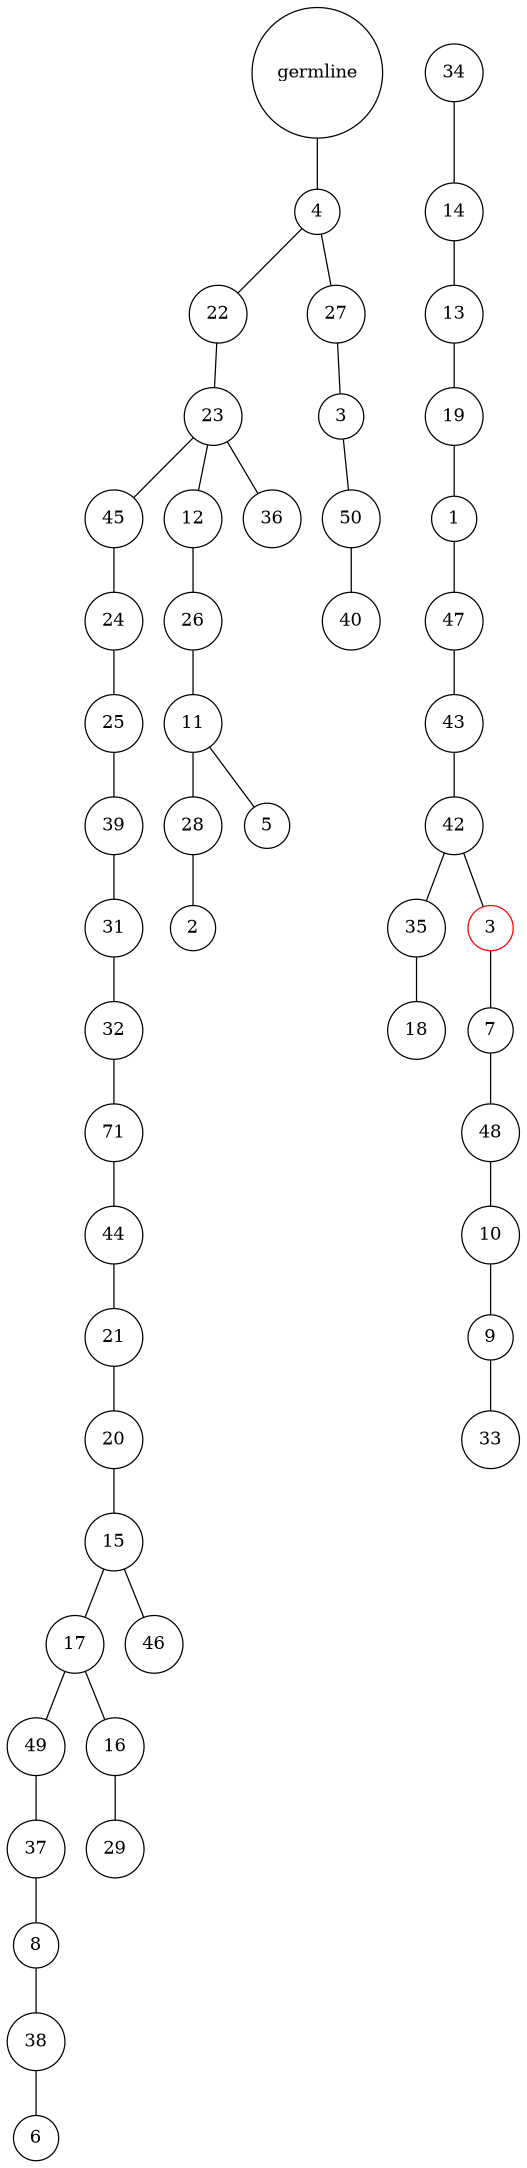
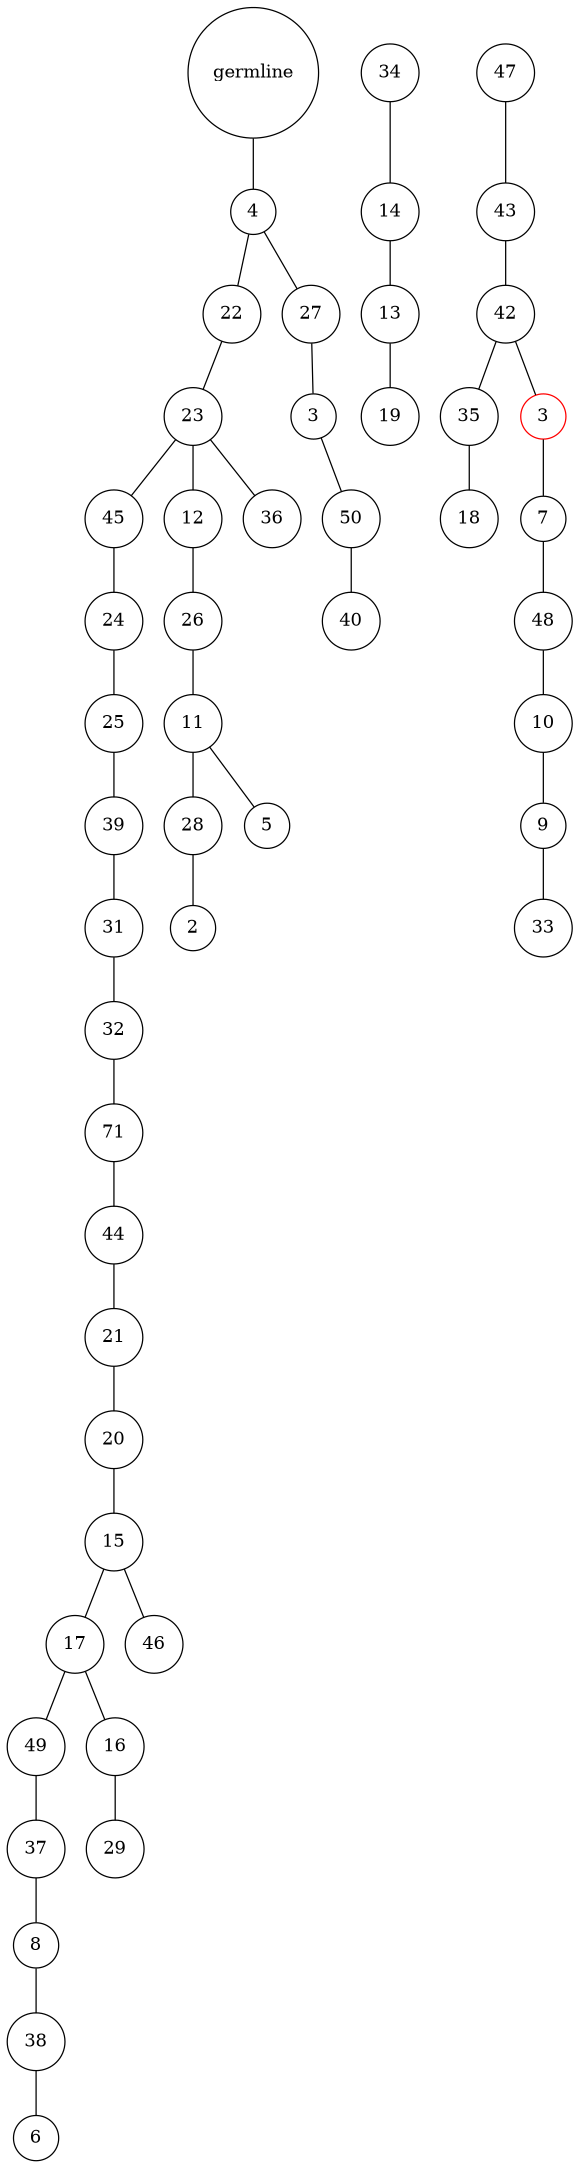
node "1": removed
